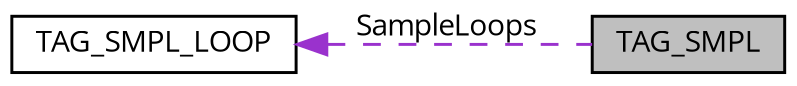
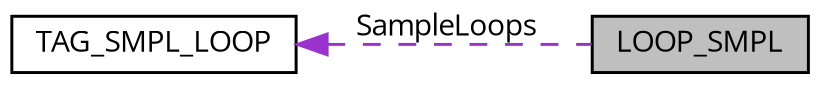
node "TAG_SMPL": label "TAG_SMPL" -> "LOOP_SMPL"
